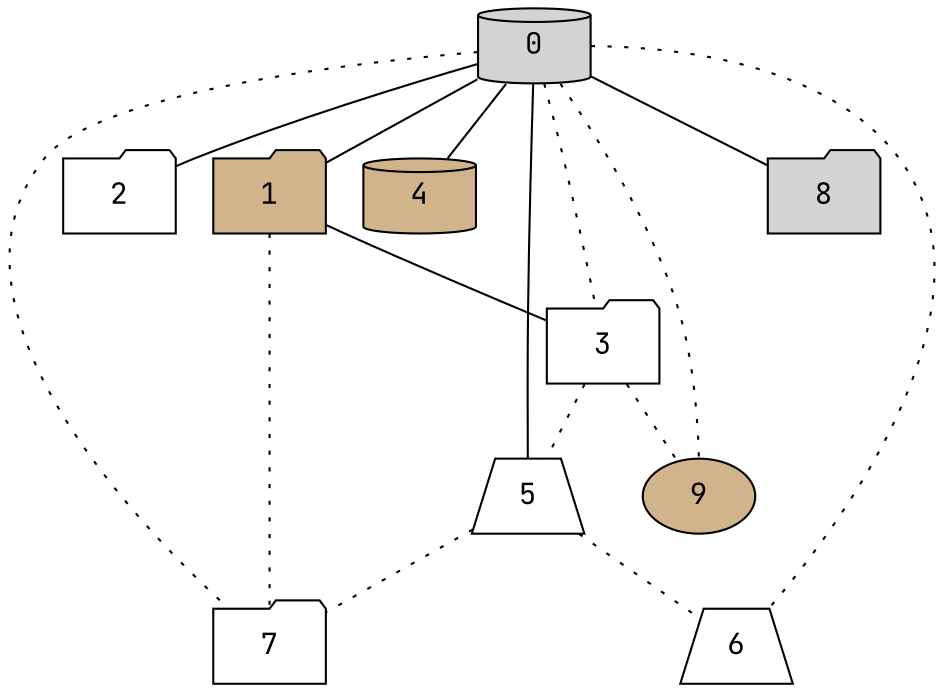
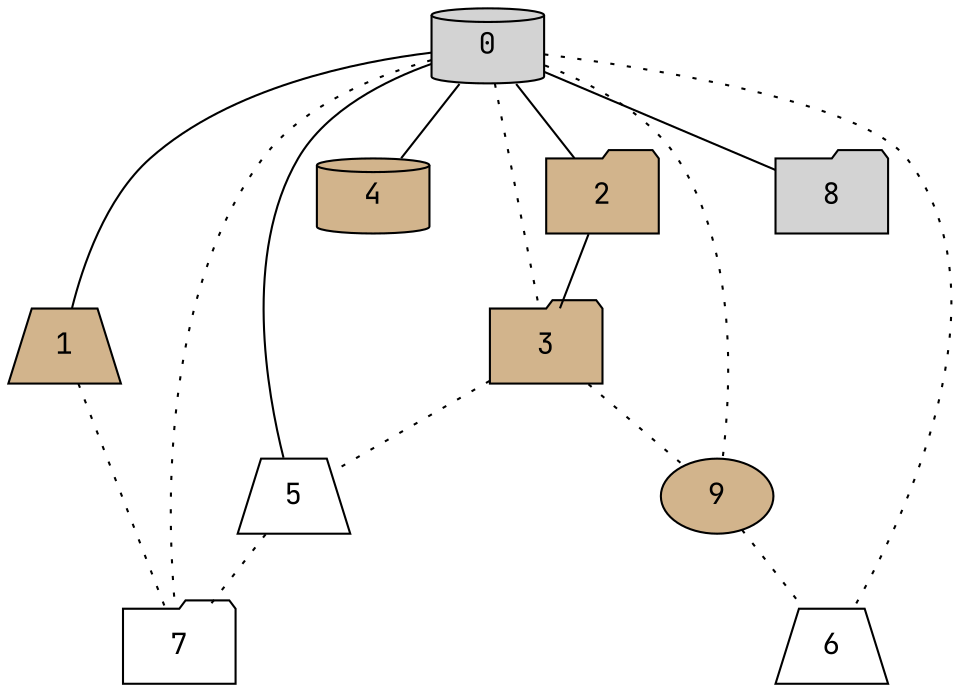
node "2": fillcolor white -> tan
node "1": shape folder -> trapezium
edge "1" -- "3": now "2" -- "3"
node "3": fillcolor white -> tan
edge "5" -- "6": now "9" -- "6"
